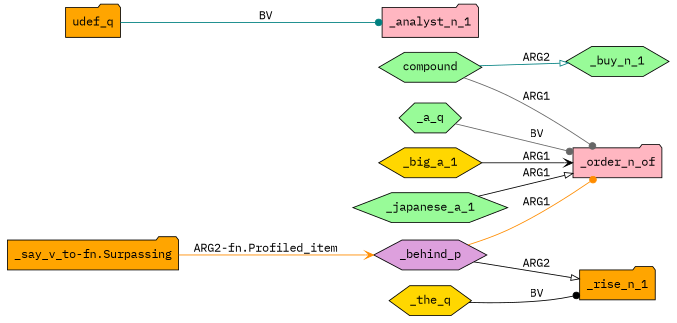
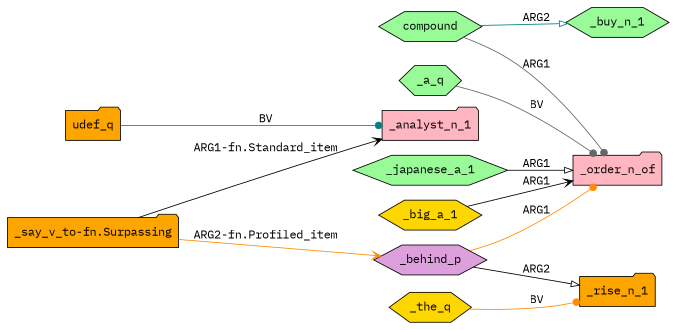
edge "_say_v_to-fn.Surpassing" -> "_analyst_n_1": added, label "ARG1-fn.Standard_item"
edge "_the_q" -> "_rise_n_1": color black -> darkorange
